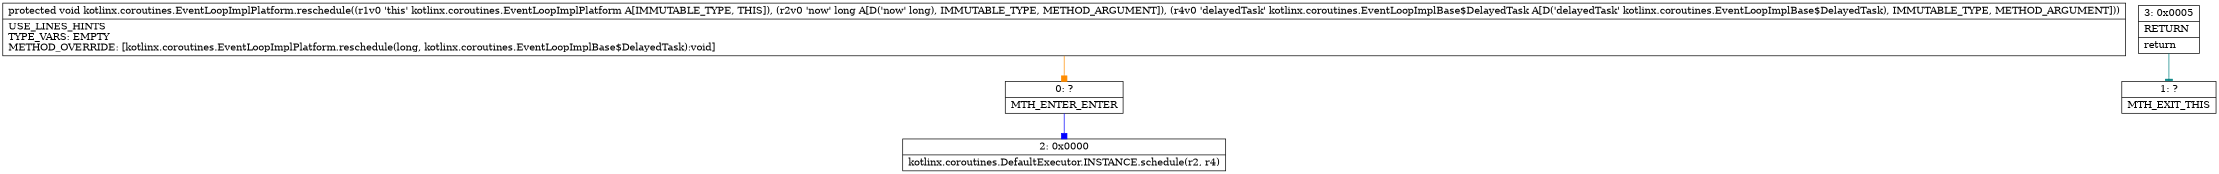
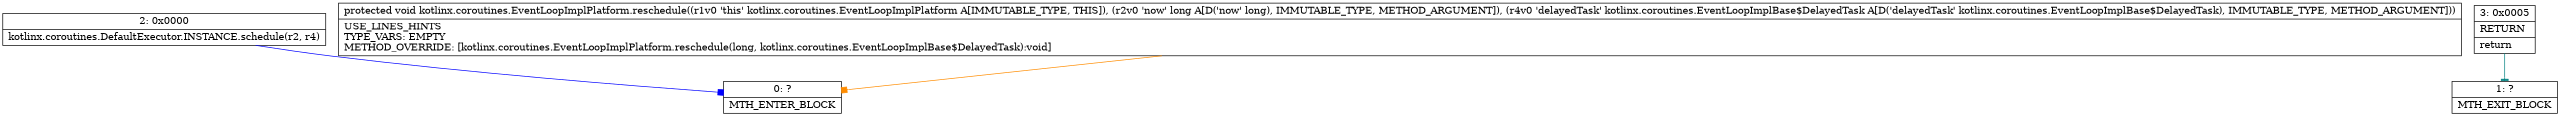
node "0: ?": text "MTH_ENTER_ENTER" -> "MTH_ENTER_BLOCK"
node "1: ?": text "MTH_EXIT_THIS" -> "MTH_EXIT_BLOCK"
edge "0: ?" -> "2: 0x0000": reversed
